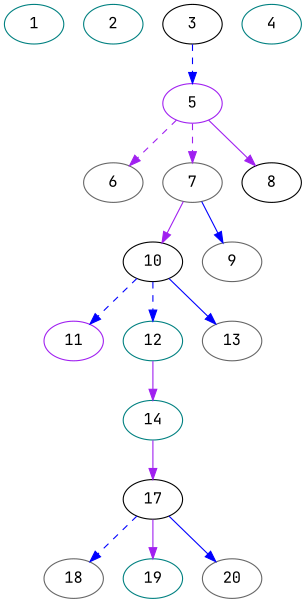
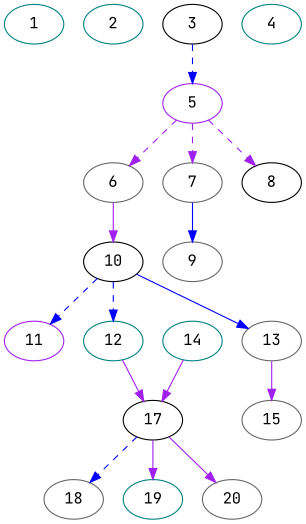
edge "5" -> "8": style solid -> dashed
edge "7" -> "10": now "6" -> "10"
edge "12" -> "14": now "12" -> "17"
node "15": added
edge "17" -> "20": color blue -> purple
